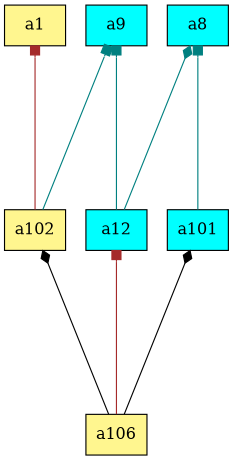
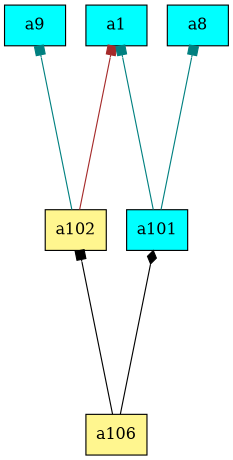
node "a1": fillcolor khaki1 -> cyan
edge "a101" -> "a1": added
node "a12": removed
edge "a106" -> "a102": arrowhead diamond -> box
